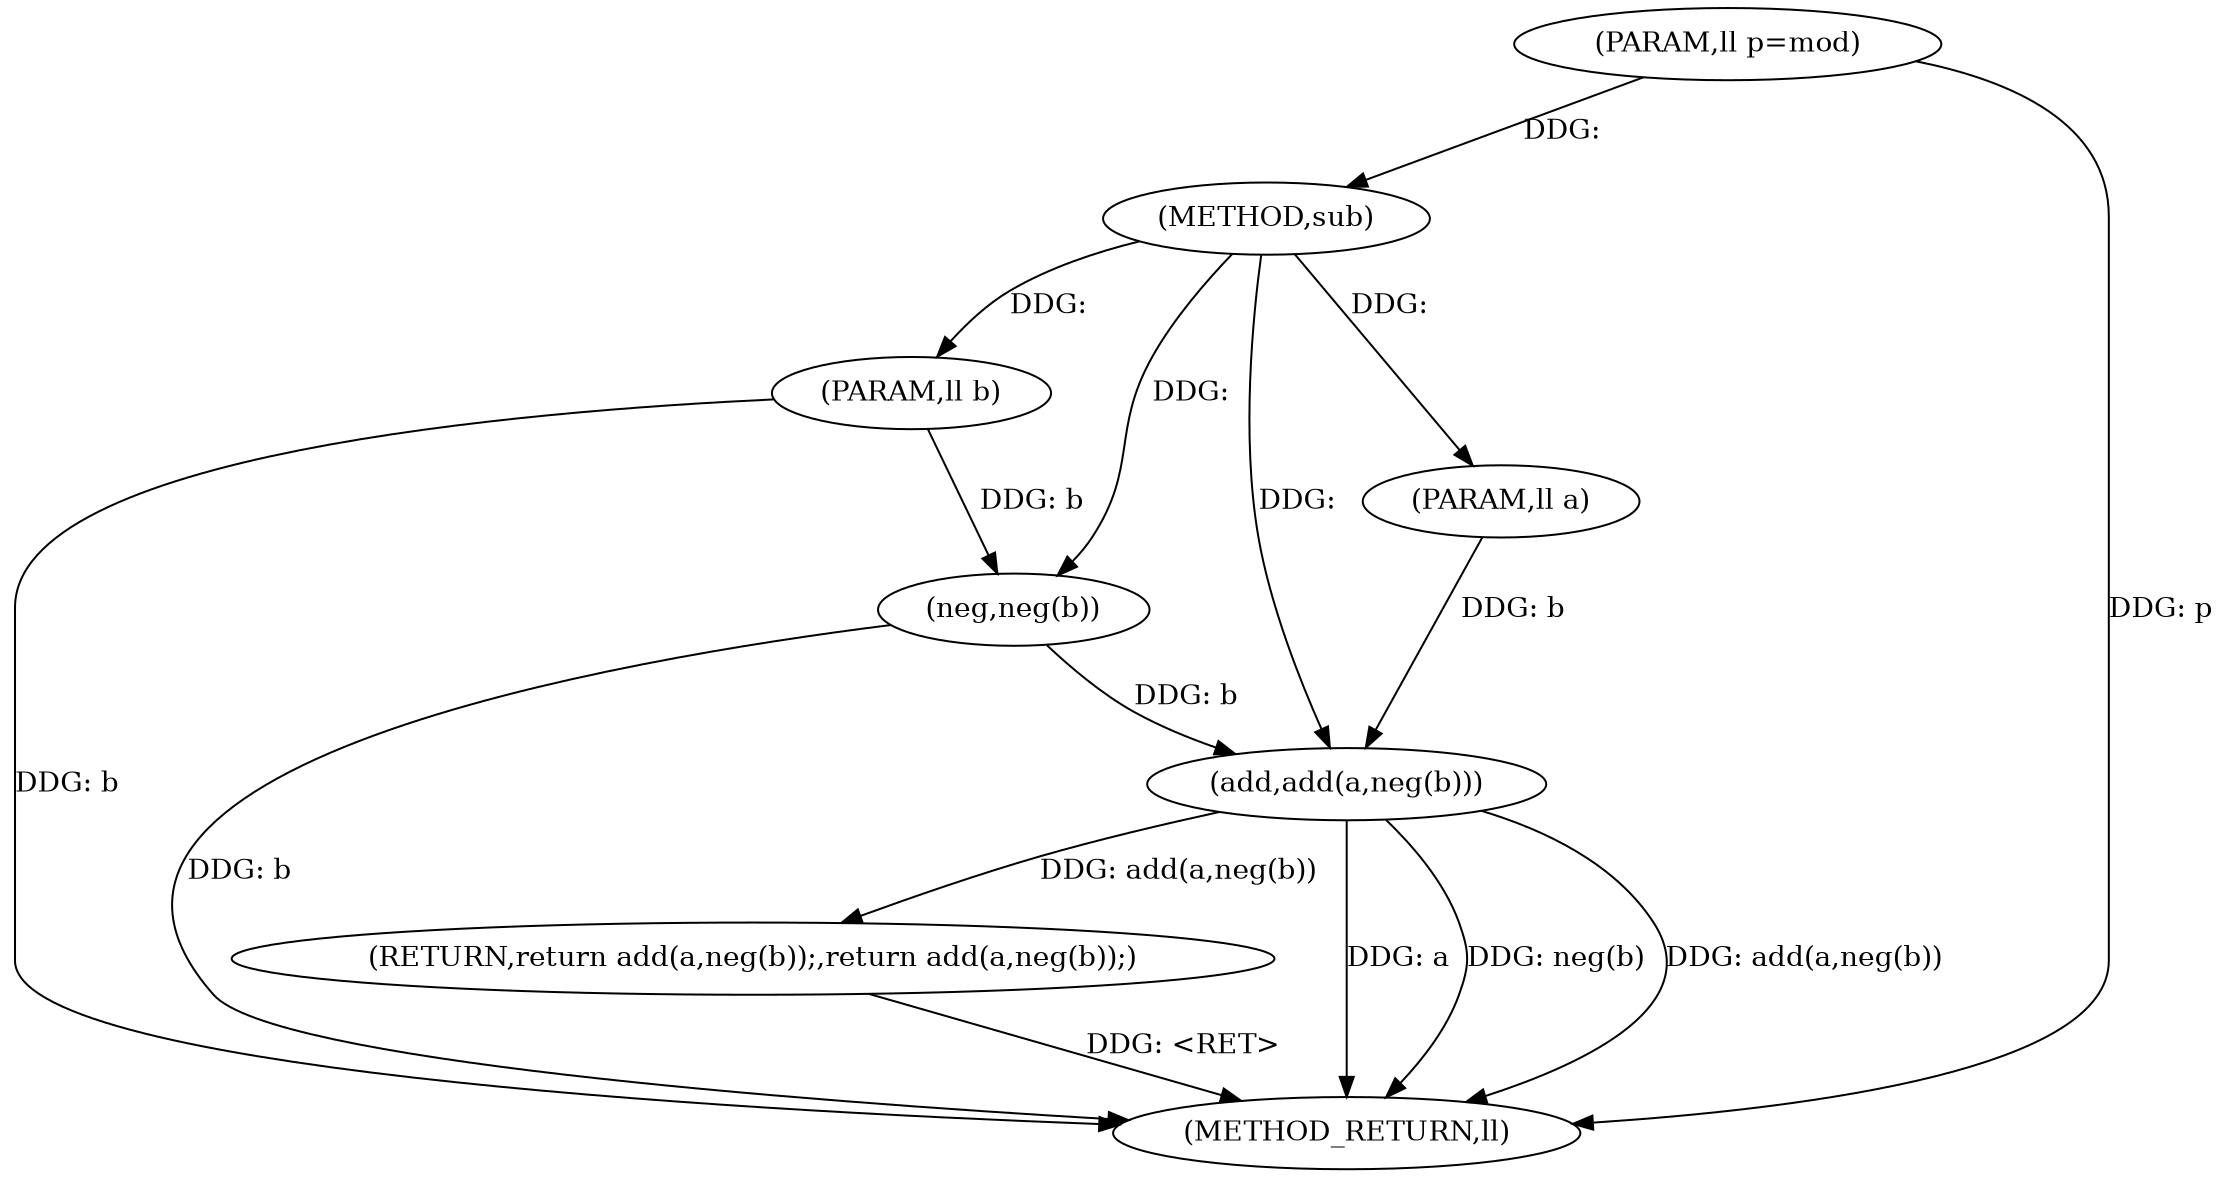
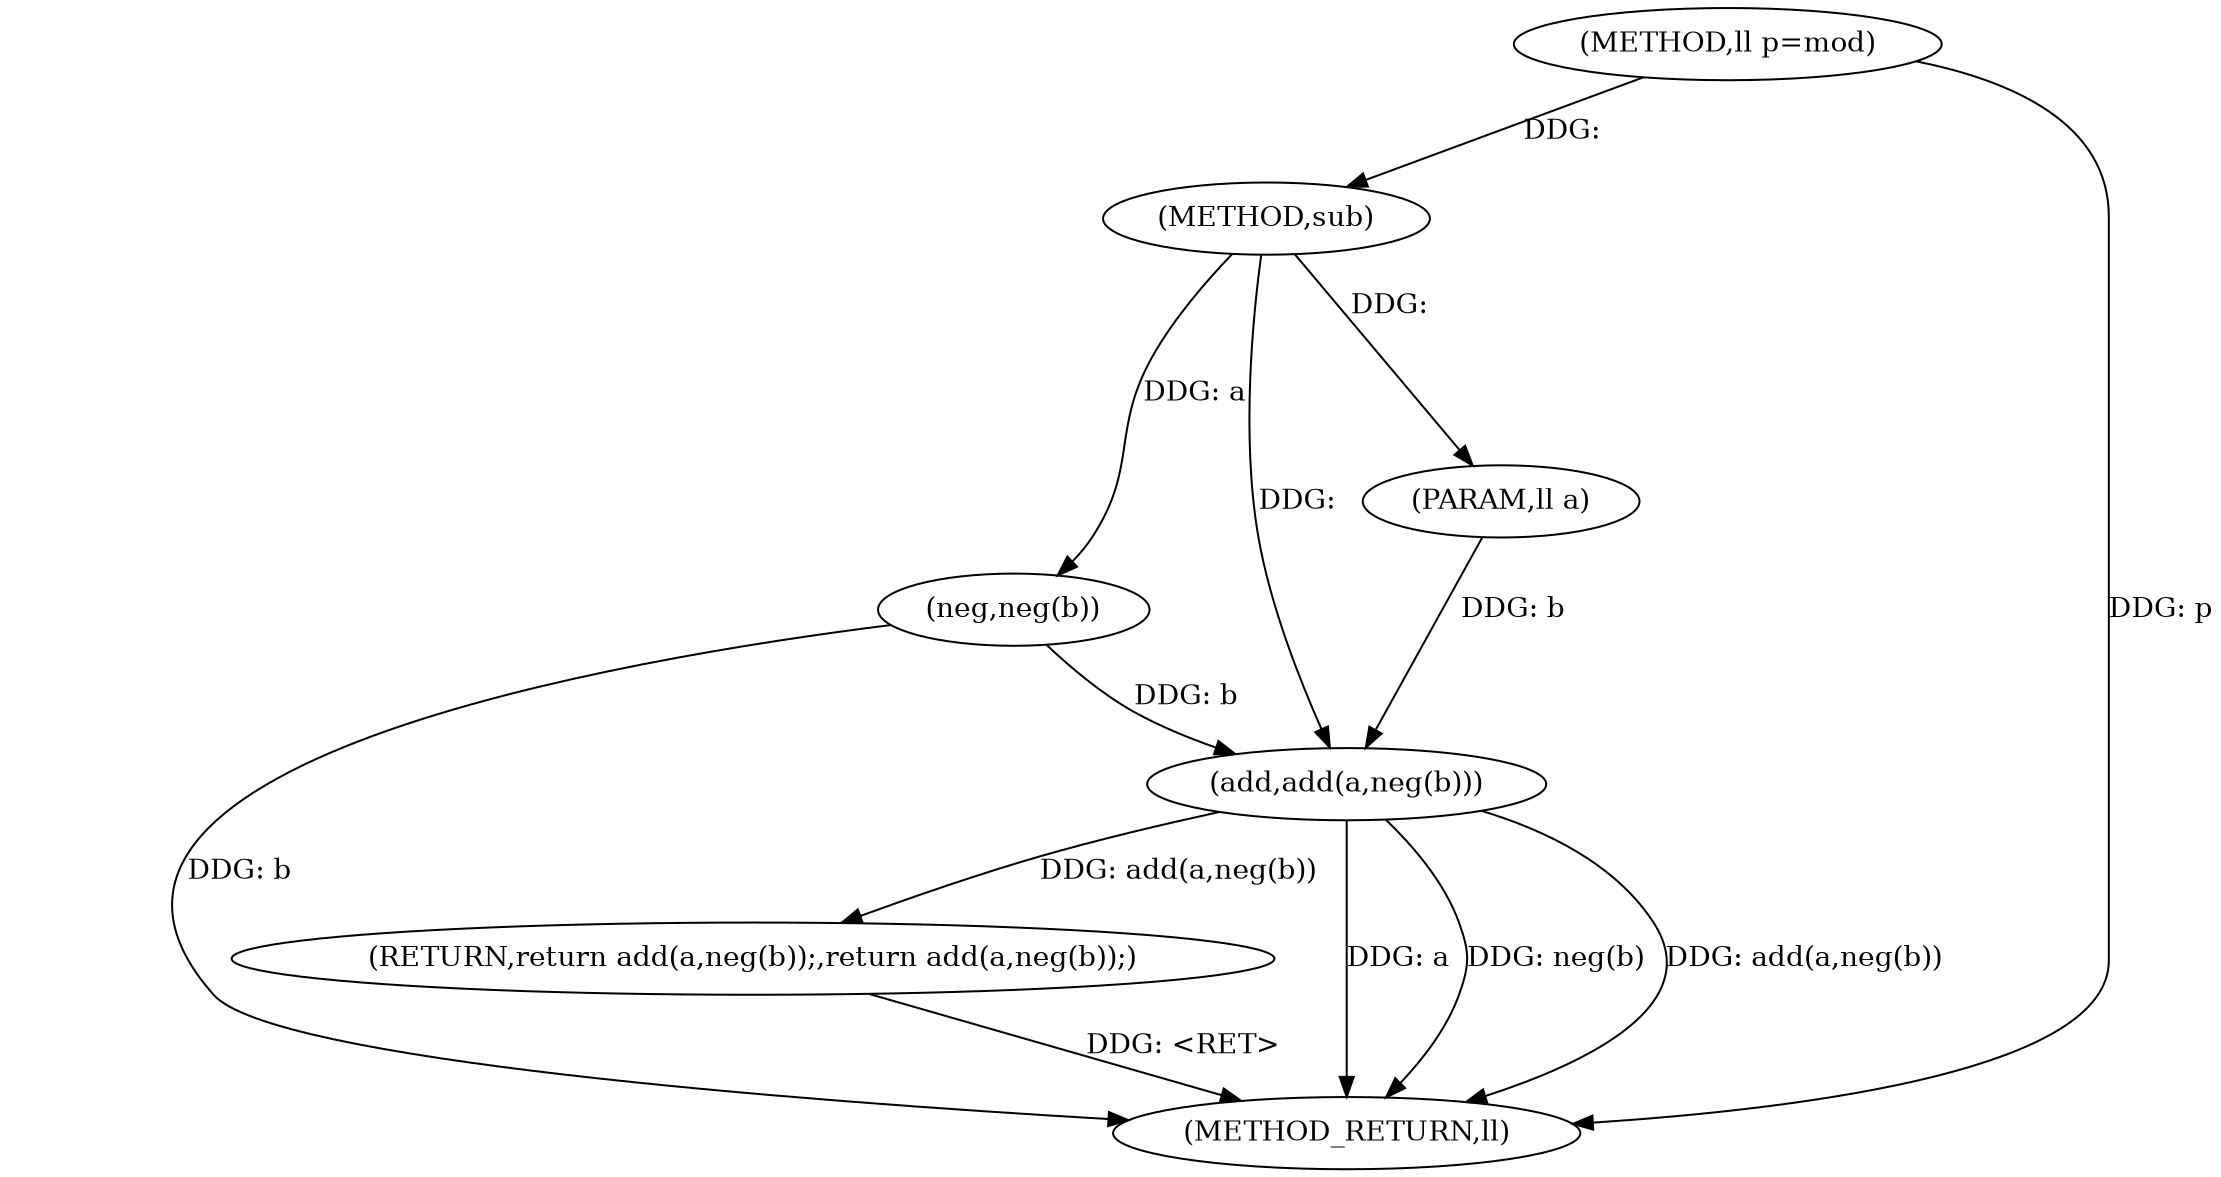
node "(PARAM,ll p=mod)": label "(PARAM,ll p=mod)" -> "(METHOD,ll p=mod)"
node "(PARAM,ll b)": removed
edge "(METHOD,sub)" -> "(neg,neg(b))": label "DDG: " -> "DDG: a"
